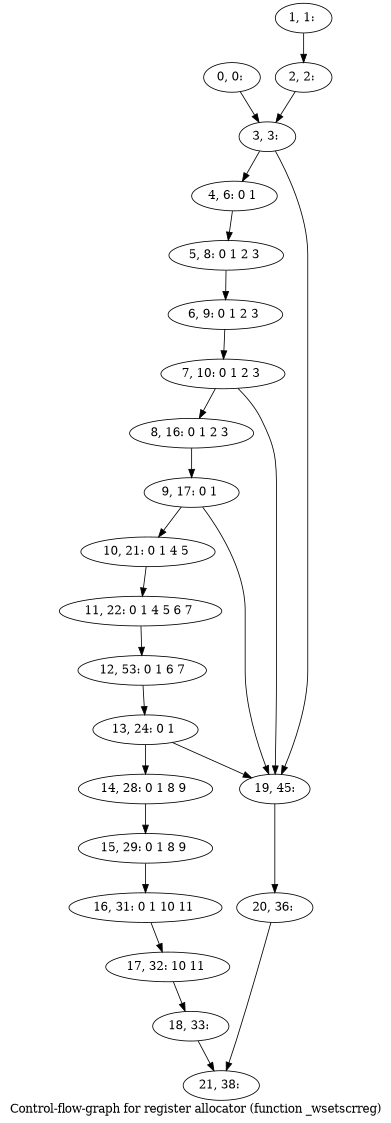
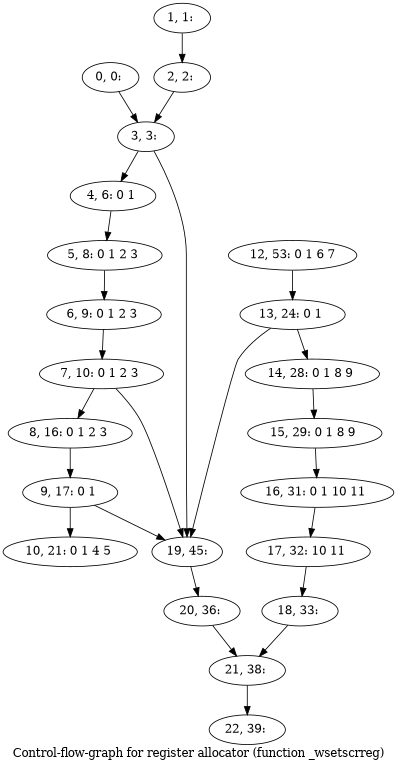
node "11, 22: 0 1 4 5 6 7": removed
node "22, 39:": added
